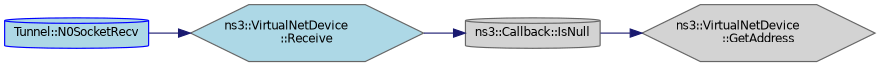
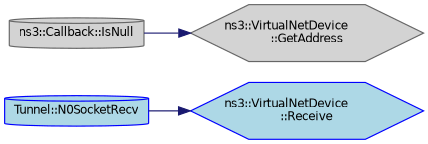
node "ns3::VirtualNetDevice ::Receive": color gray40 -> blue
edge "ns3::VirtualNetDevice ::Receive" -> "ns3::Callback::IsNull": removed
